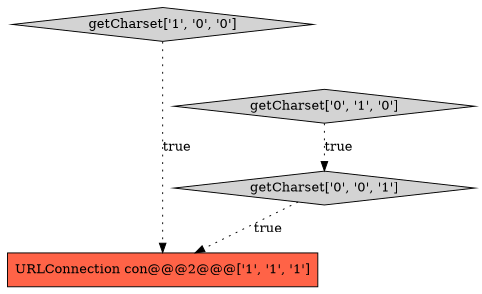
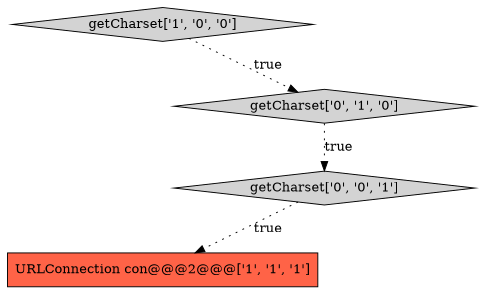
edge "getCharset['1', '0', '0']" -> "URLConnection con@@@2@@@['1', '1', '1']": now "getCharset['1', '0', '0']" -> "getCharset['0', '1', '0']"
